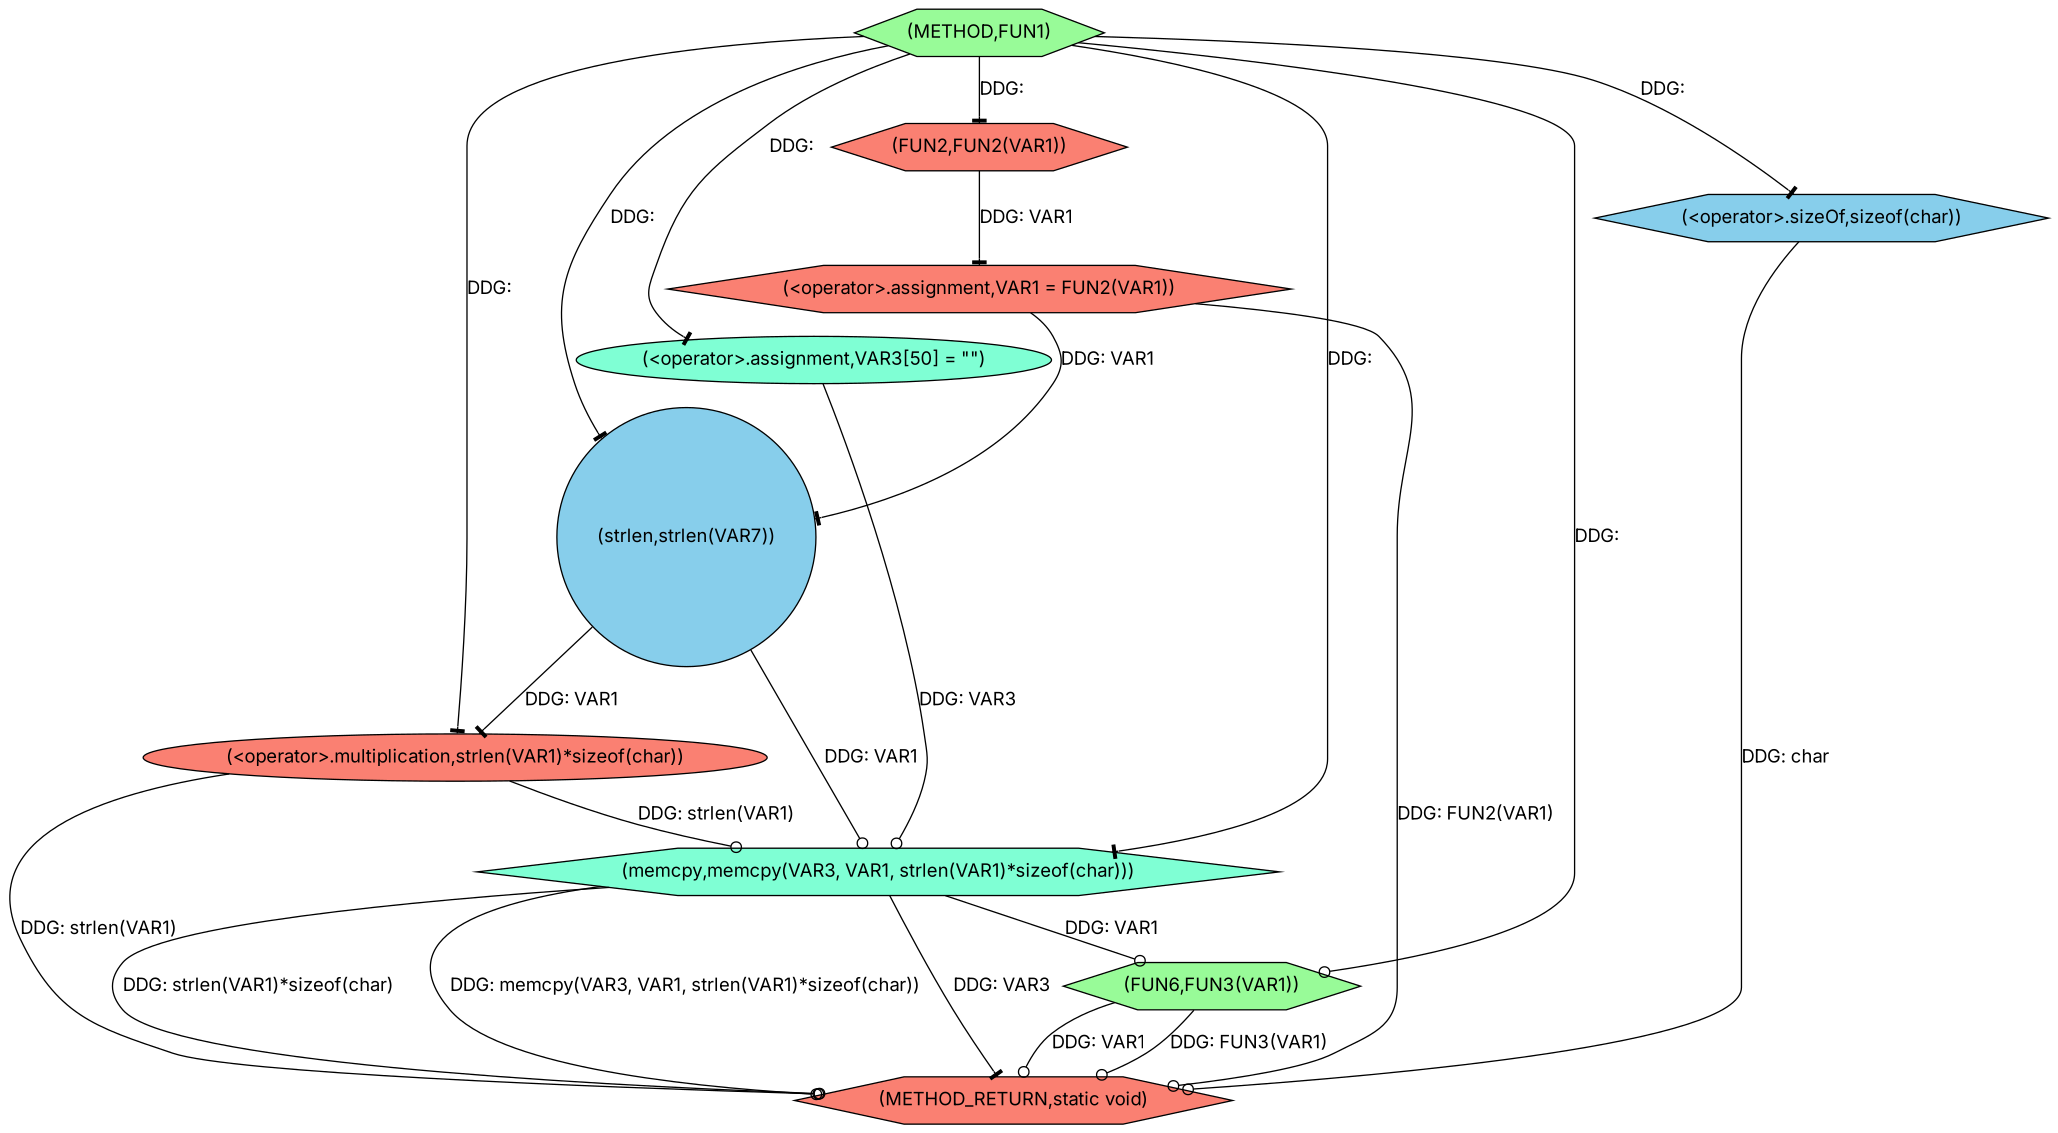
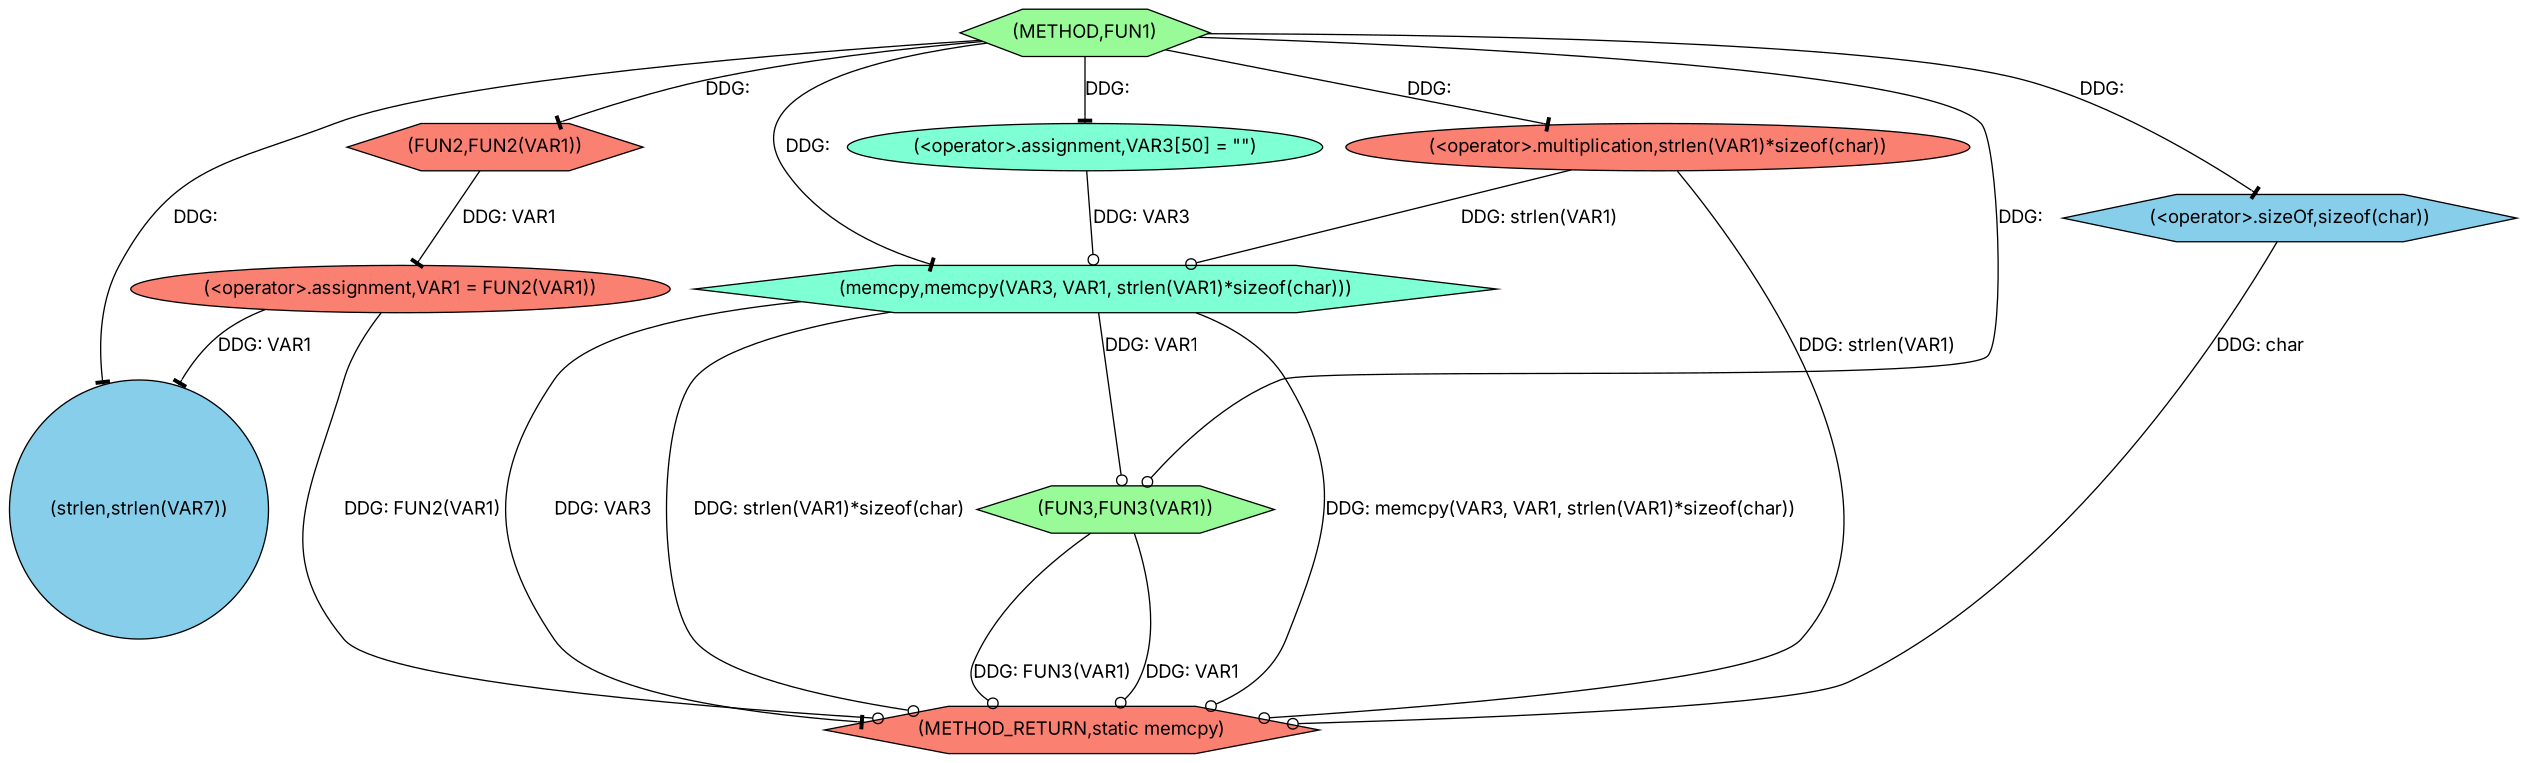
node "(<operator>.assignment,VAR1 = FUN2(VAR1))": shape hexagon -> ellipse
edge "(strlen,strlen(VAR7))" -> "(<operator>.multiplication,strlen(VAR1)*sizeof(char))": removed, label "DDG: VAR1"
edge "(strlen,strlen(VAR7))" -> "(memcpy,memcpy(VAR3, VAR1, strlen(VAR1)*sizeof(char)))": removed, label "DDG: VAR1"
node "(FUN6,FUN3(VAR1))": label "(FUN6,FUN3(VAR1))" -> "(FUN3,FUN3(VAR1))"
node "(METHOD_RETURN,static void)": label "(METHOD_RETURN,static void)" -> "(METHOD_RETURN,static memcpy)"
